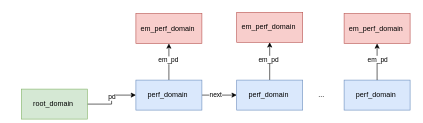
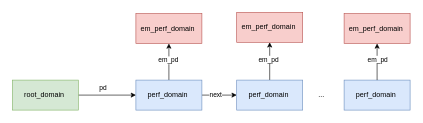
node "root_domain": moved (54, 104) -> (45, 95)
